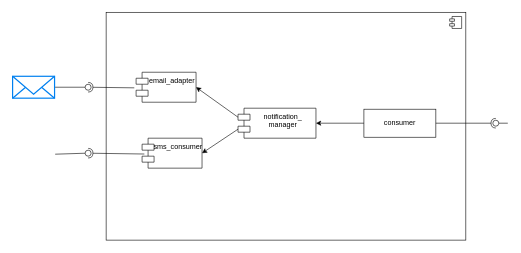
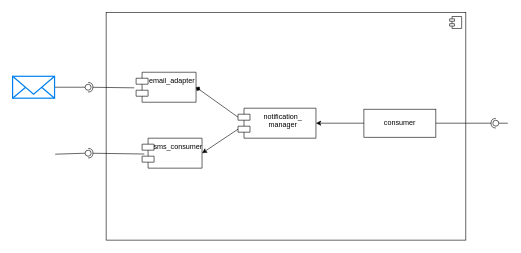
edge "notification_ manager" -> "email_adapter": arrowhead classic -> diamond
